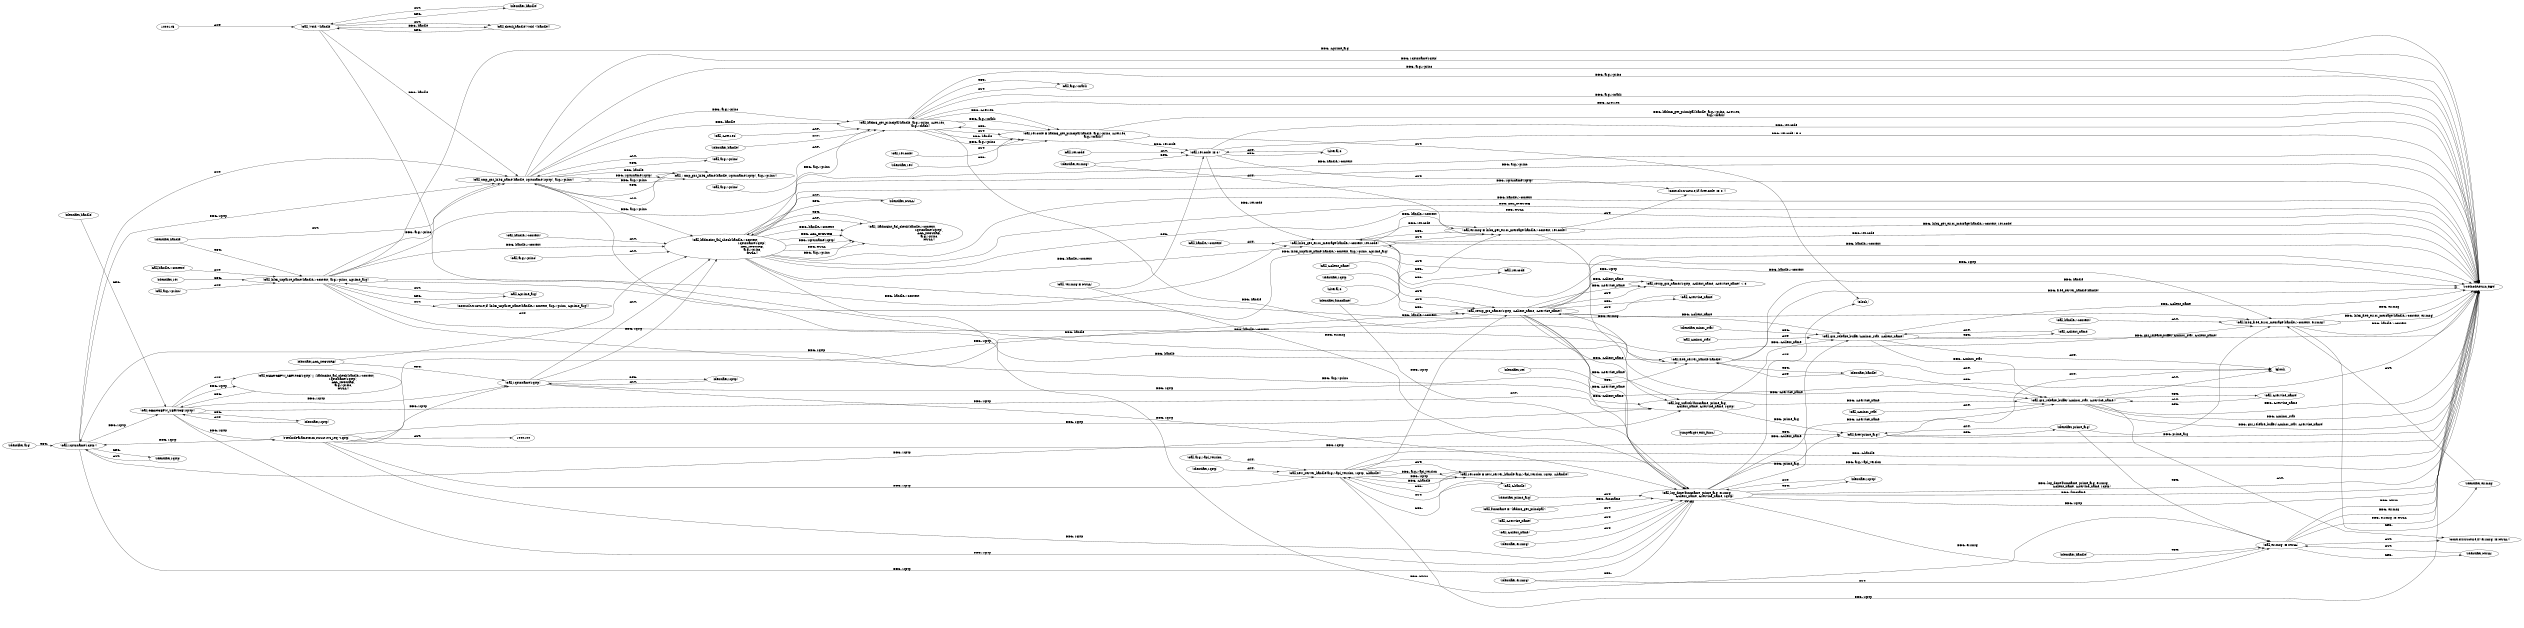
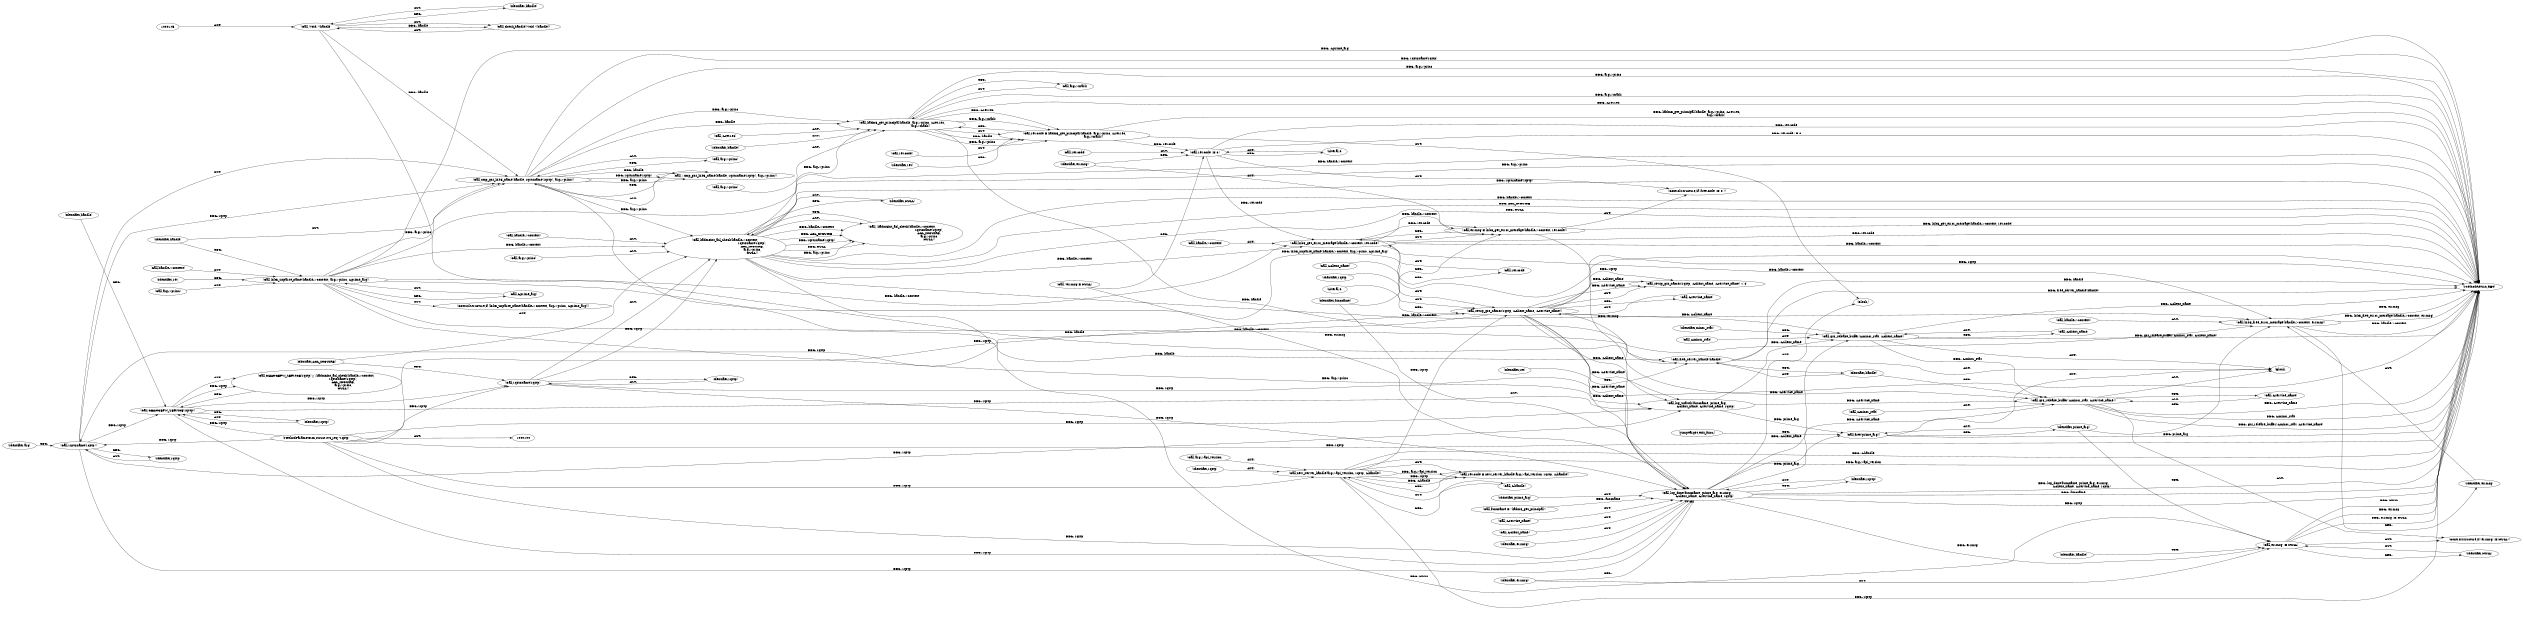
edge "(Call,check_handle((void *)handle))" -> "(Call,(void *)handle)": label "CFG: " -> "AST: "
edge "(Call,CHANGEPW_SERVICE(rqstp))" -> "(MethodParameterIn,struct svc_req *rqstp)": reversed
